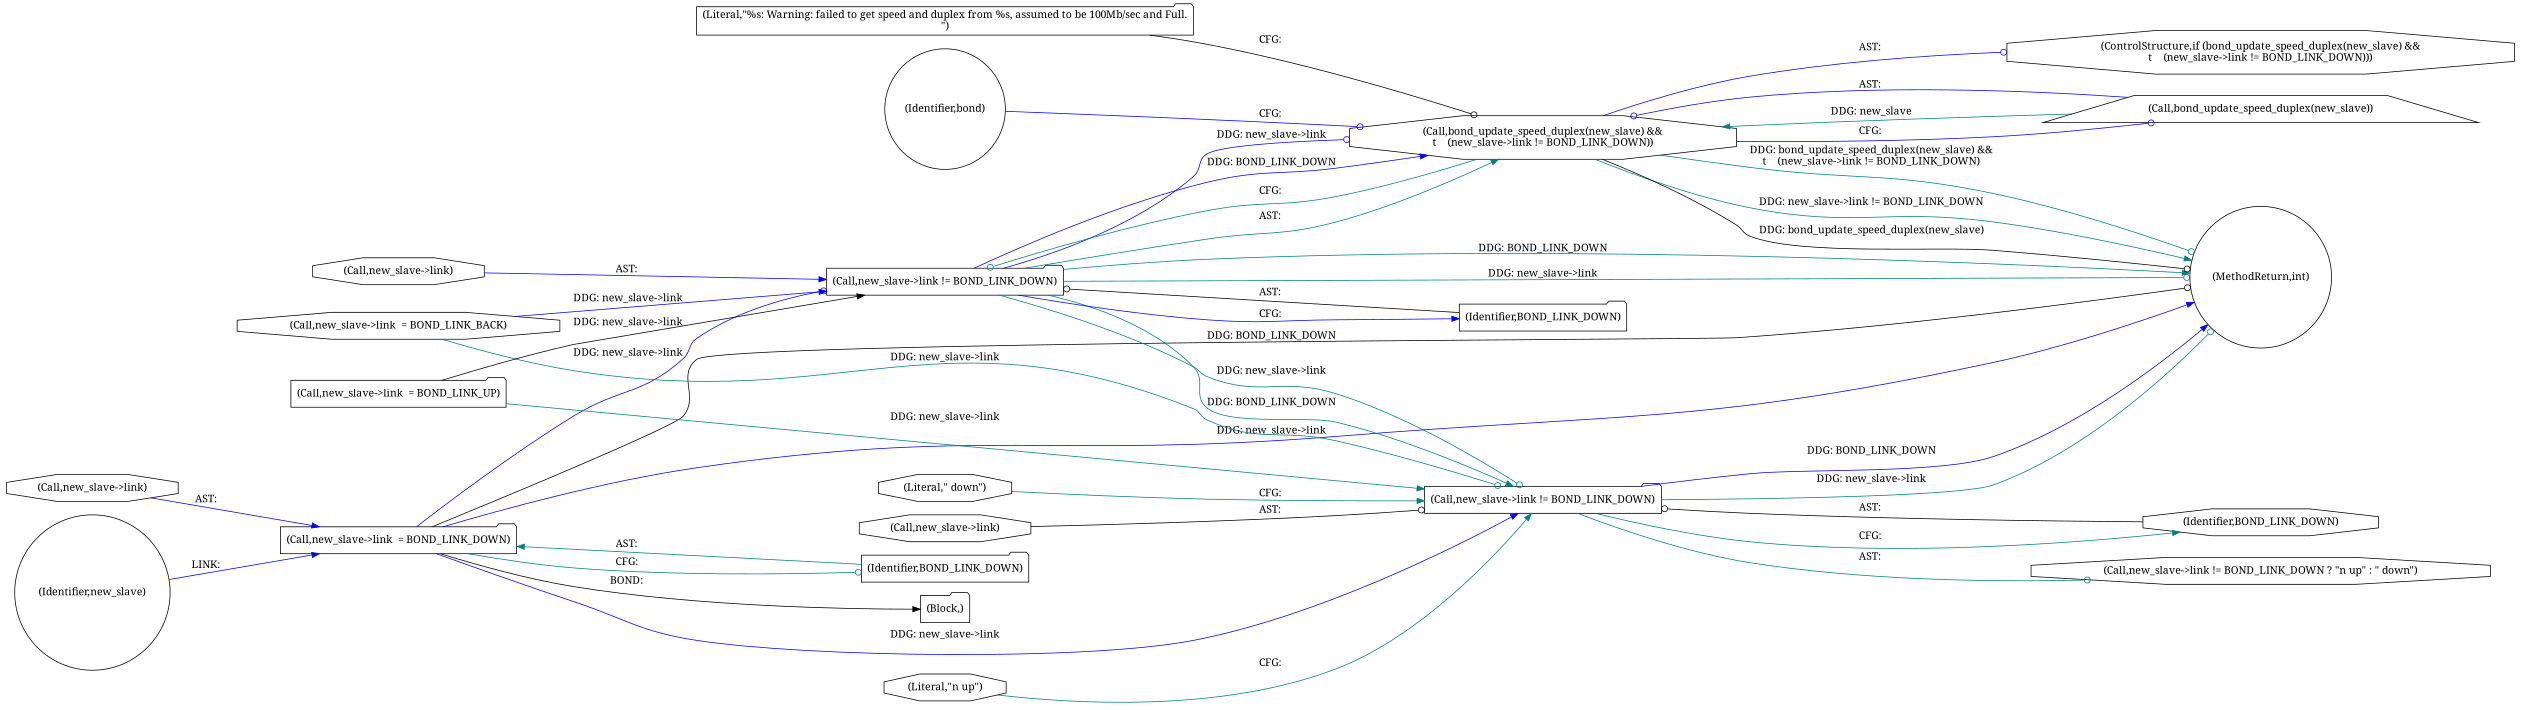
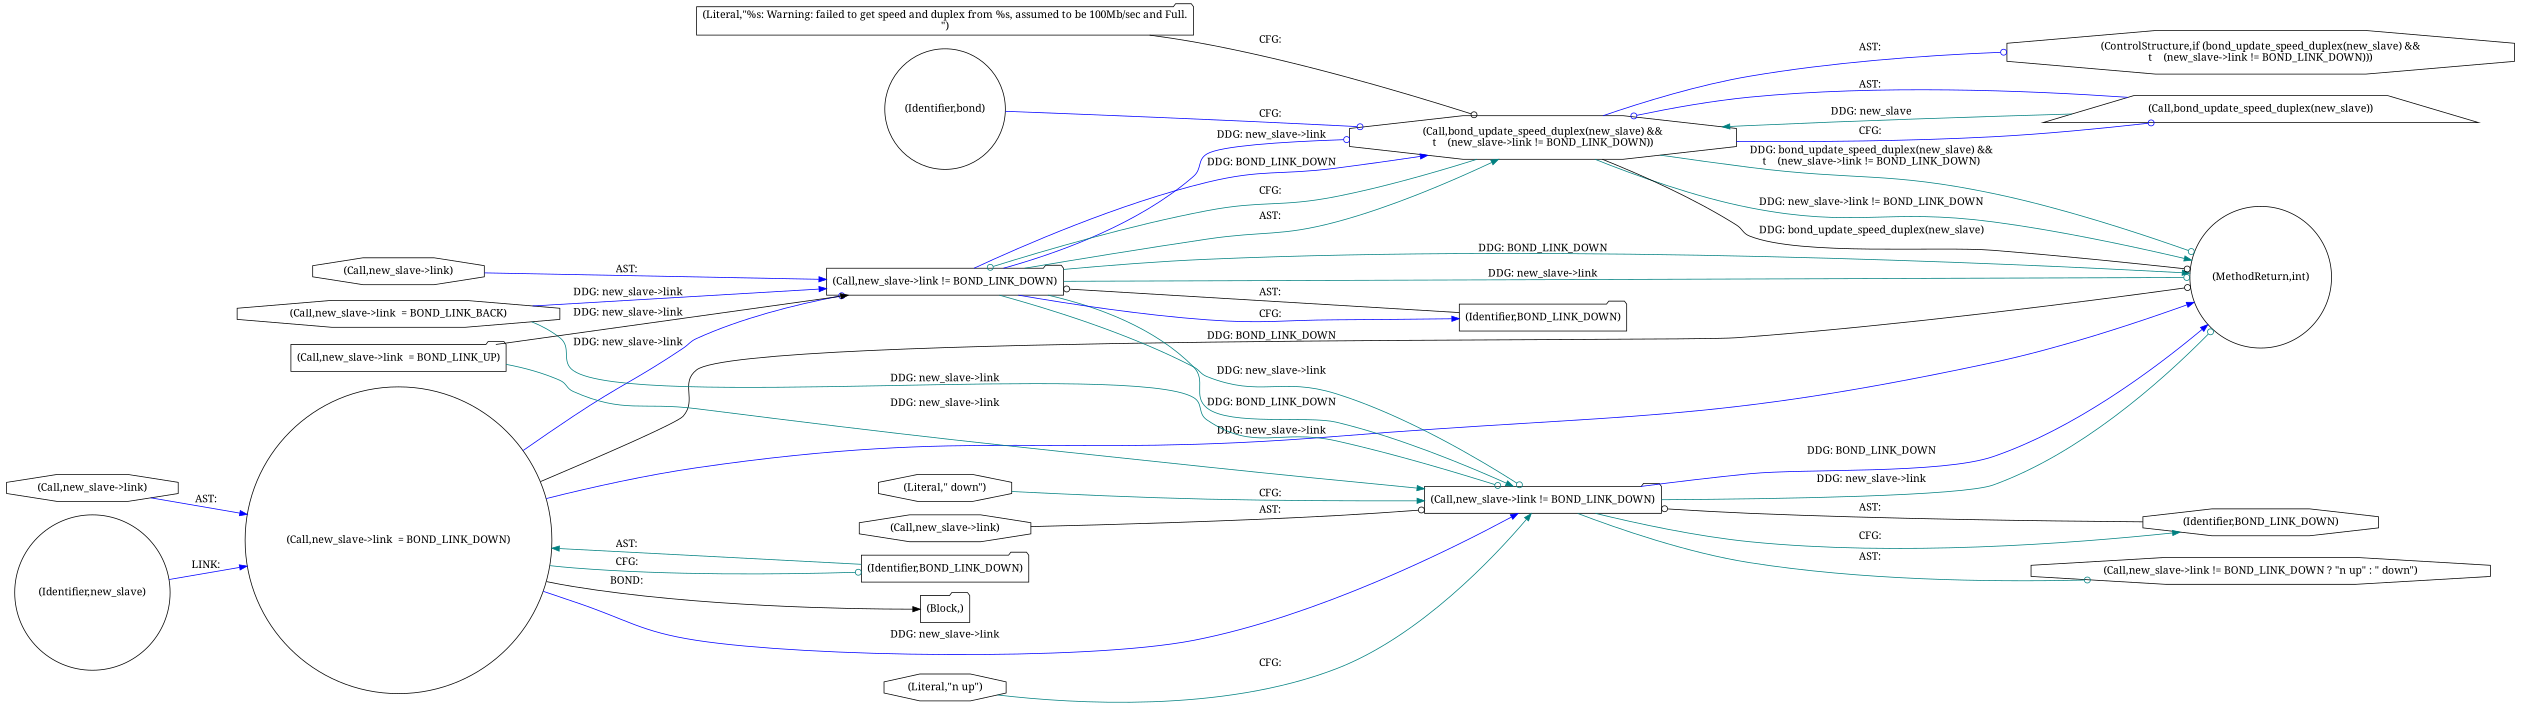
node "(Call,new_slave->link  = BOND_LINK_DOWN)": shape folder -> circle
